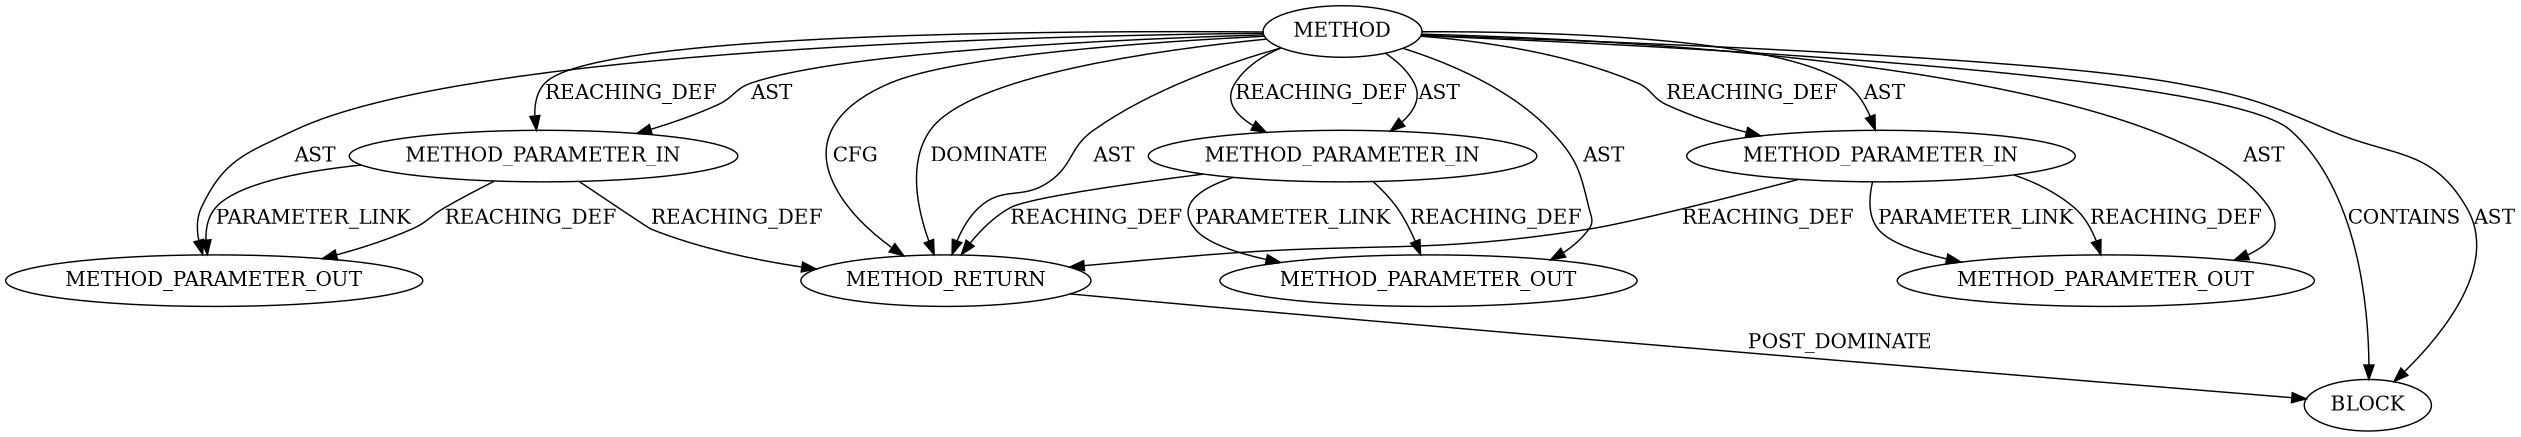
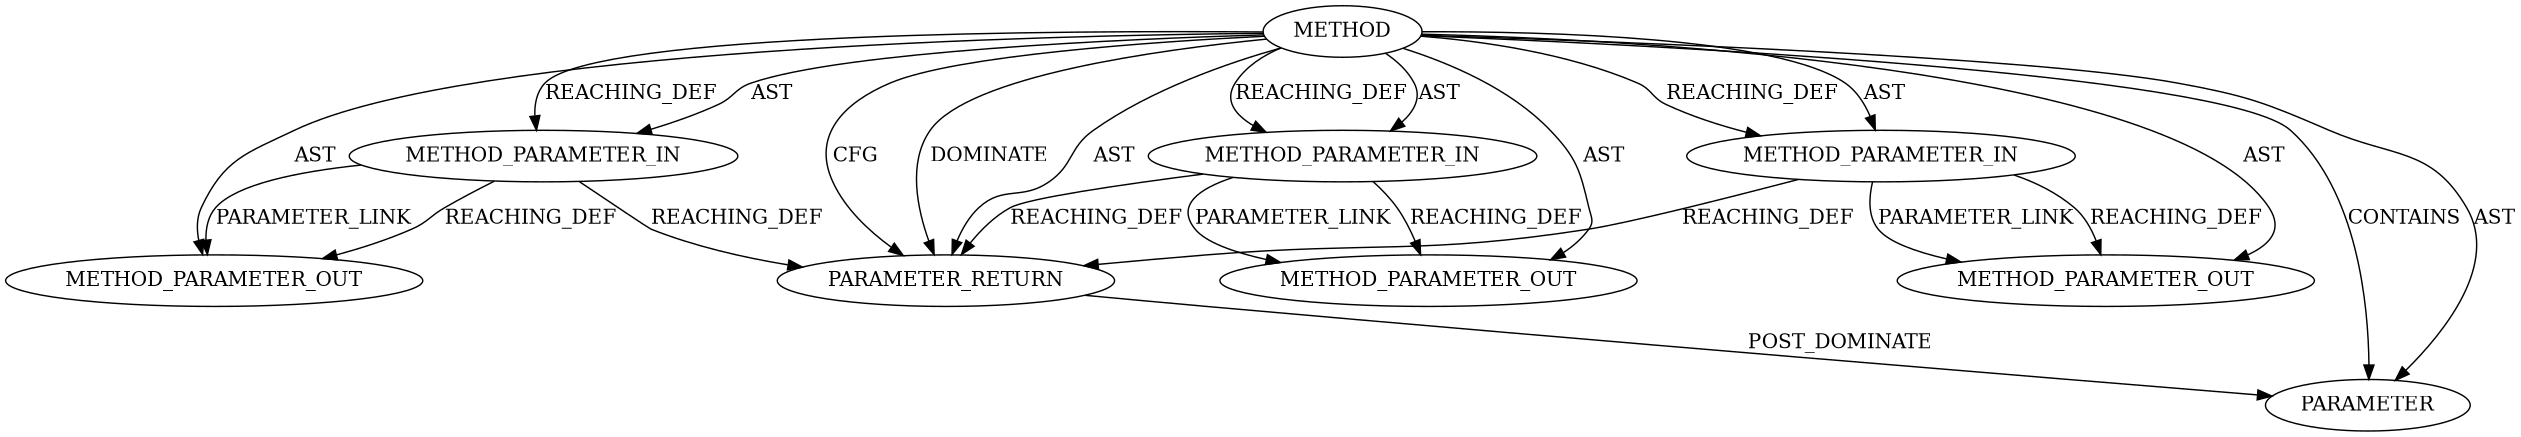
node "METHOD_RETURN": label "METHOD_RETURN" -> "PARAMETER_RETURN"
node "BLOCK": label "BLOCK" -> "PARAMETER"
